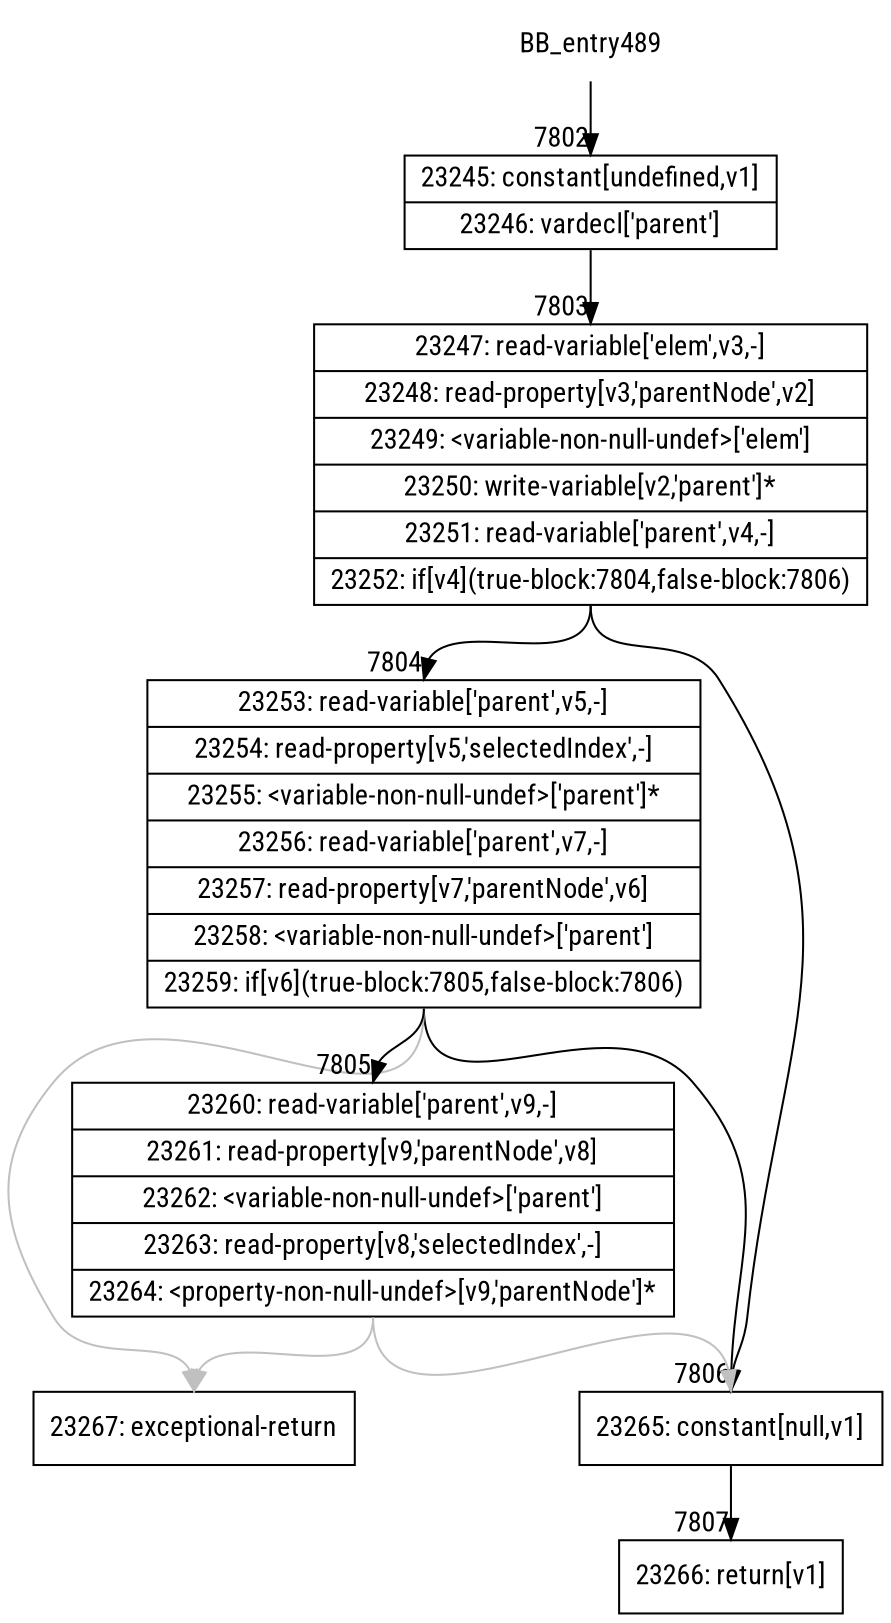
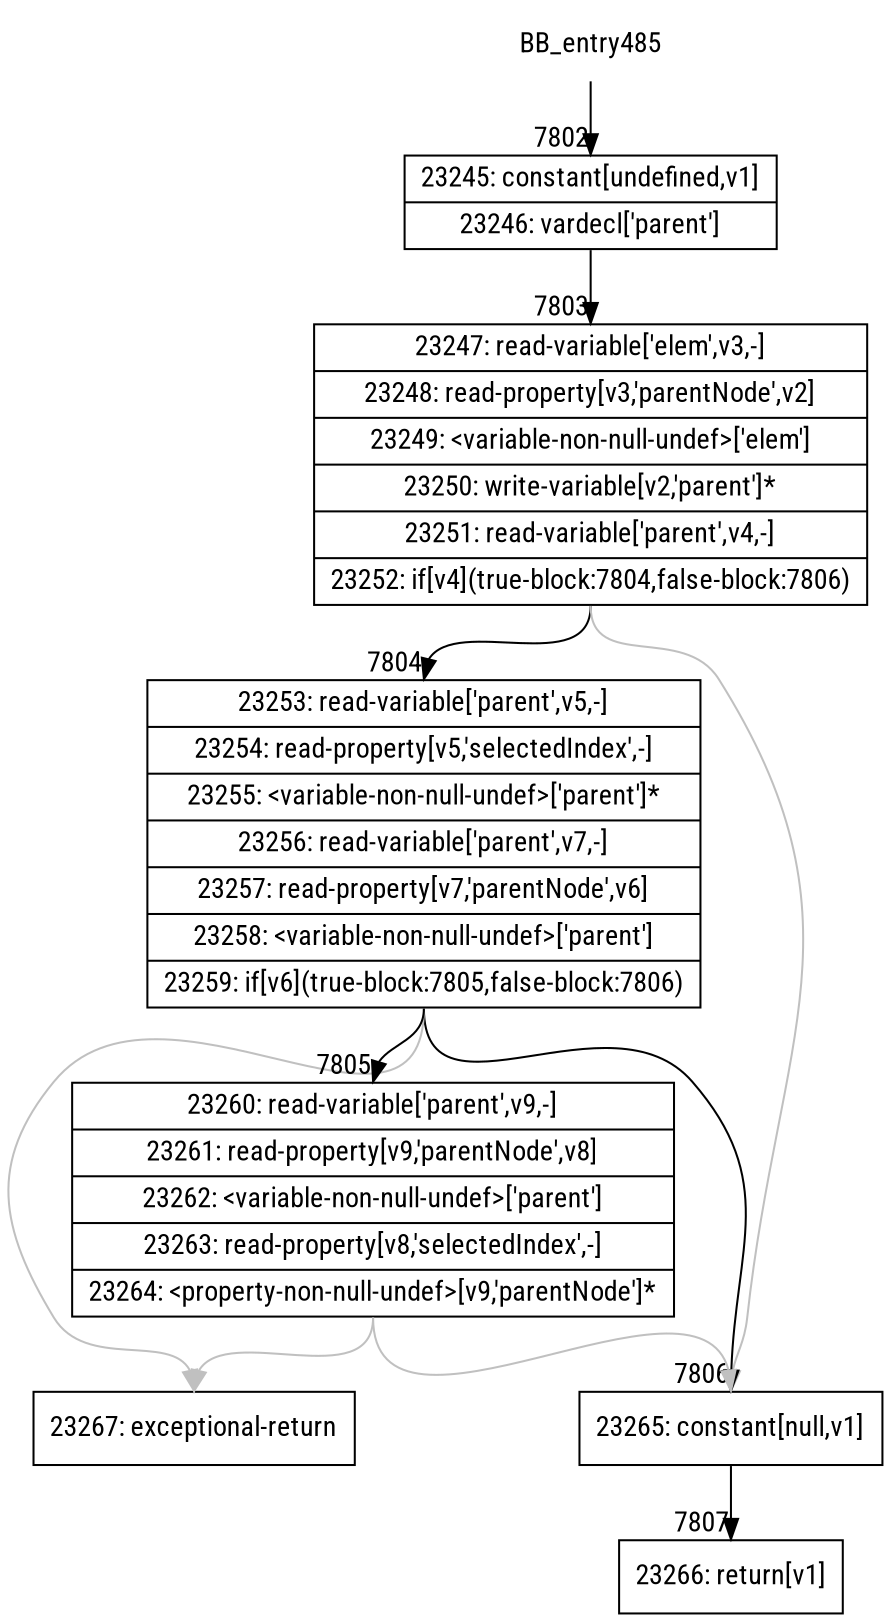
node "BB_entry489": label "BB_entry489" -> "BB_entry485"
edge "23247: read-variable['elem',v3,-]" -> "23265: constant[null,v1]": color black -> gray
